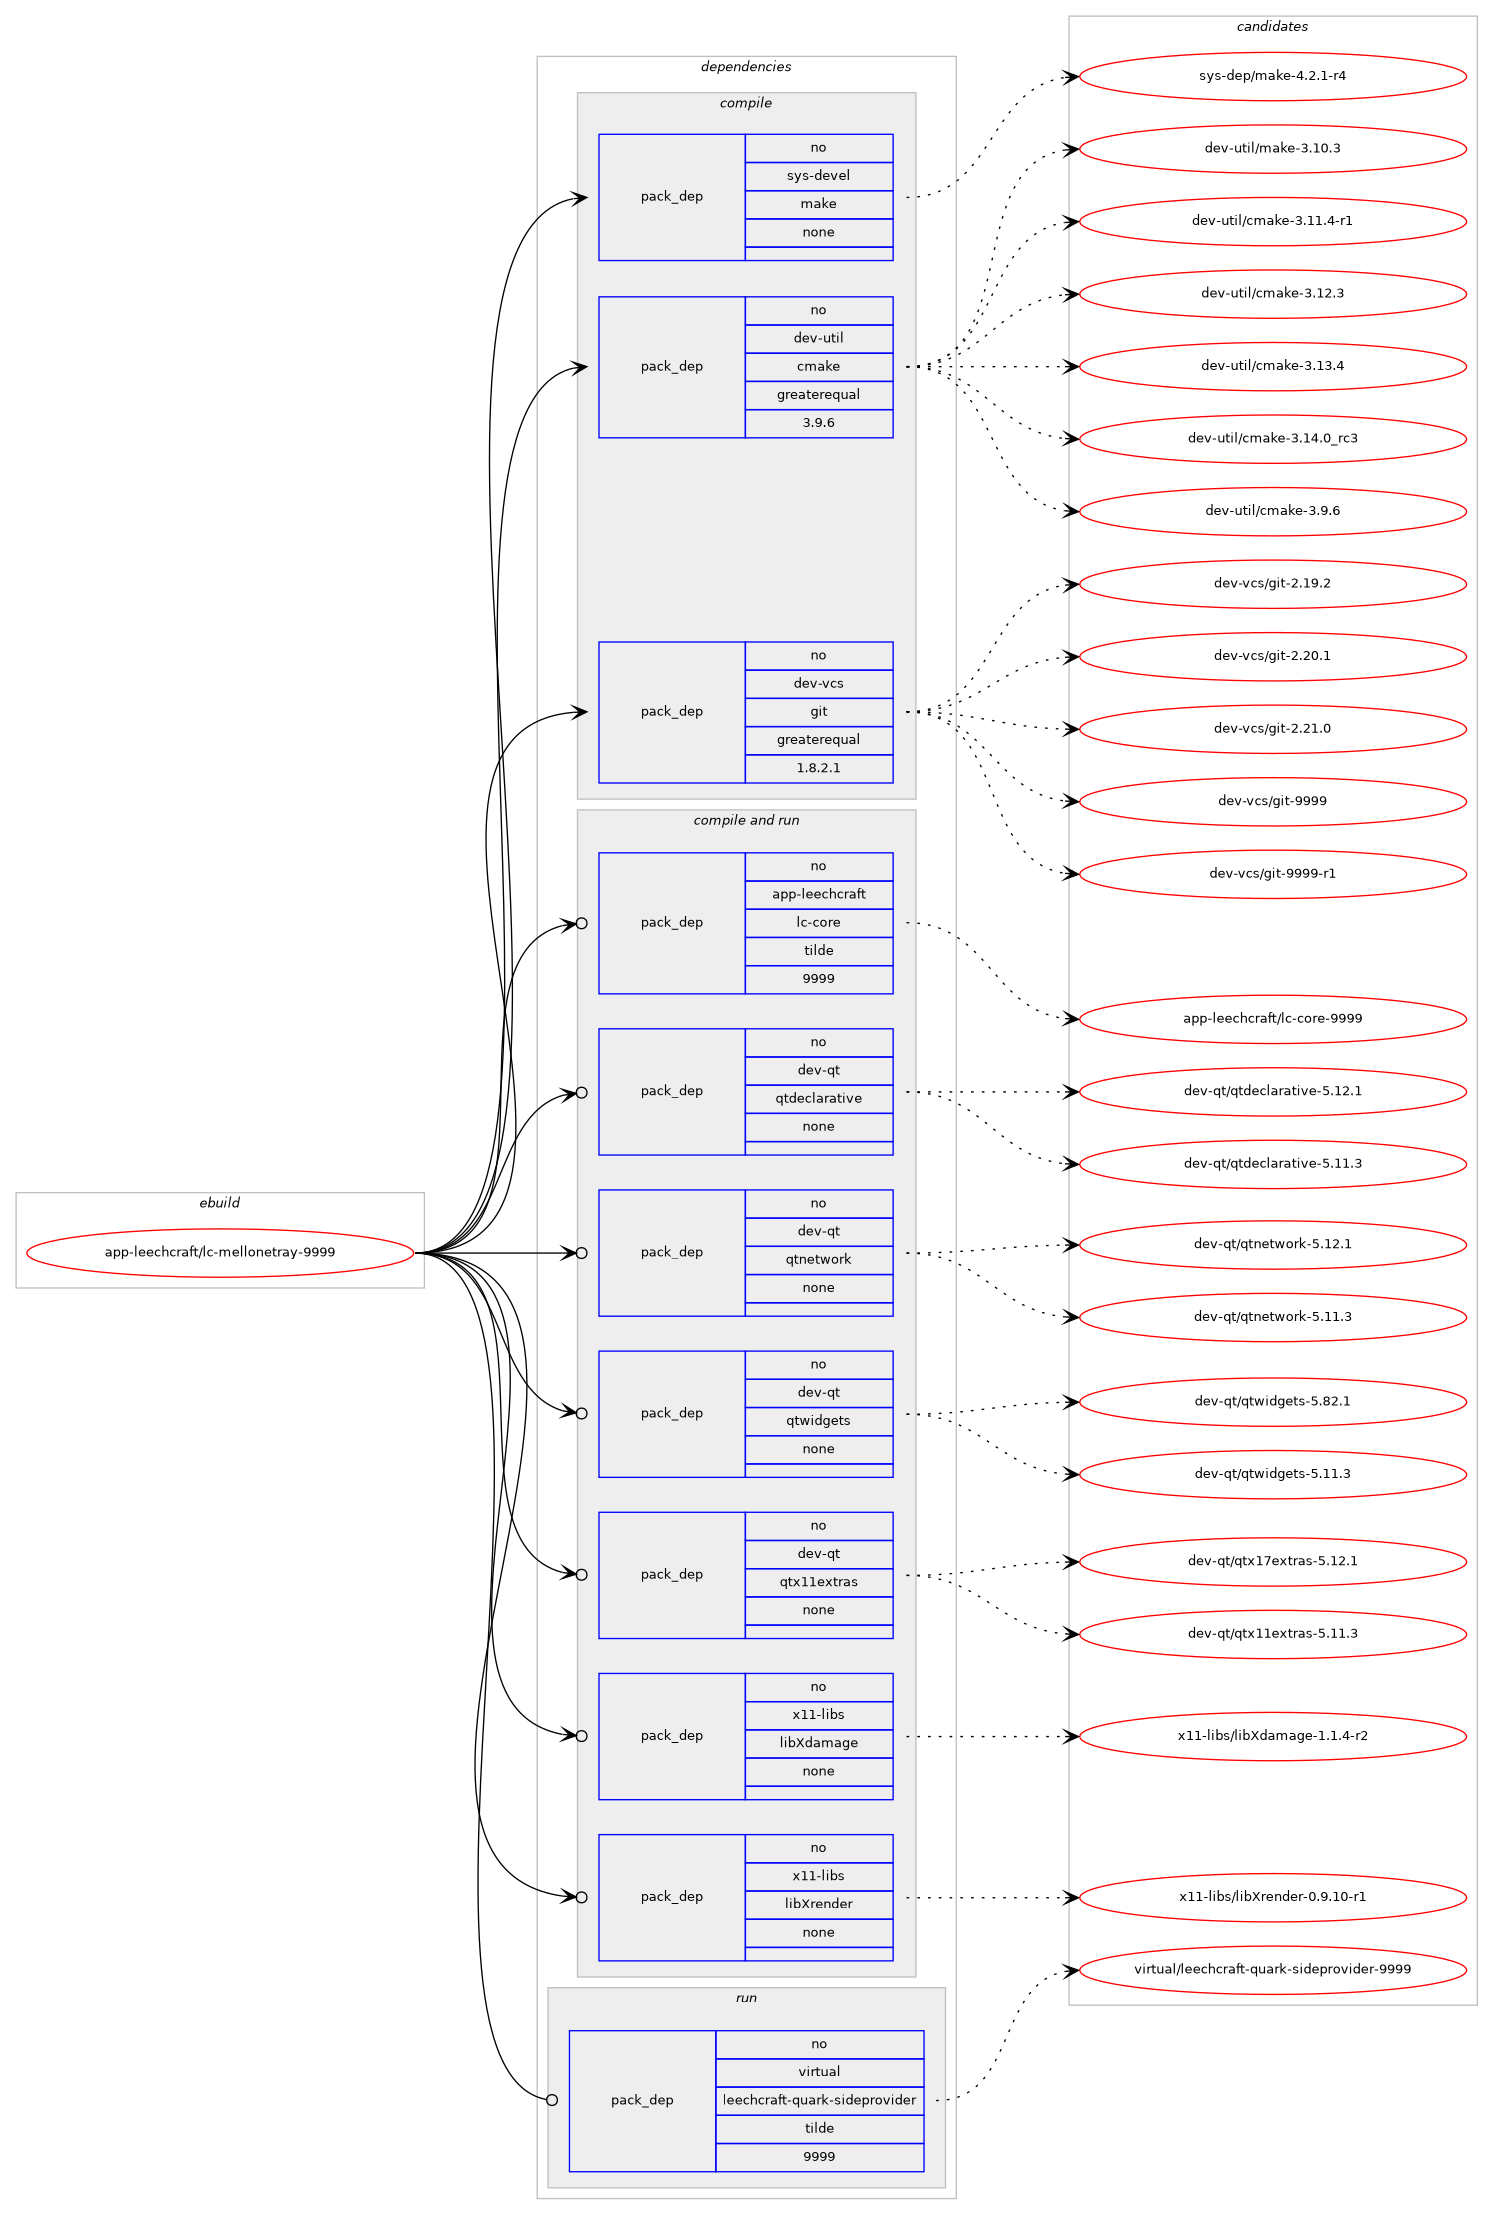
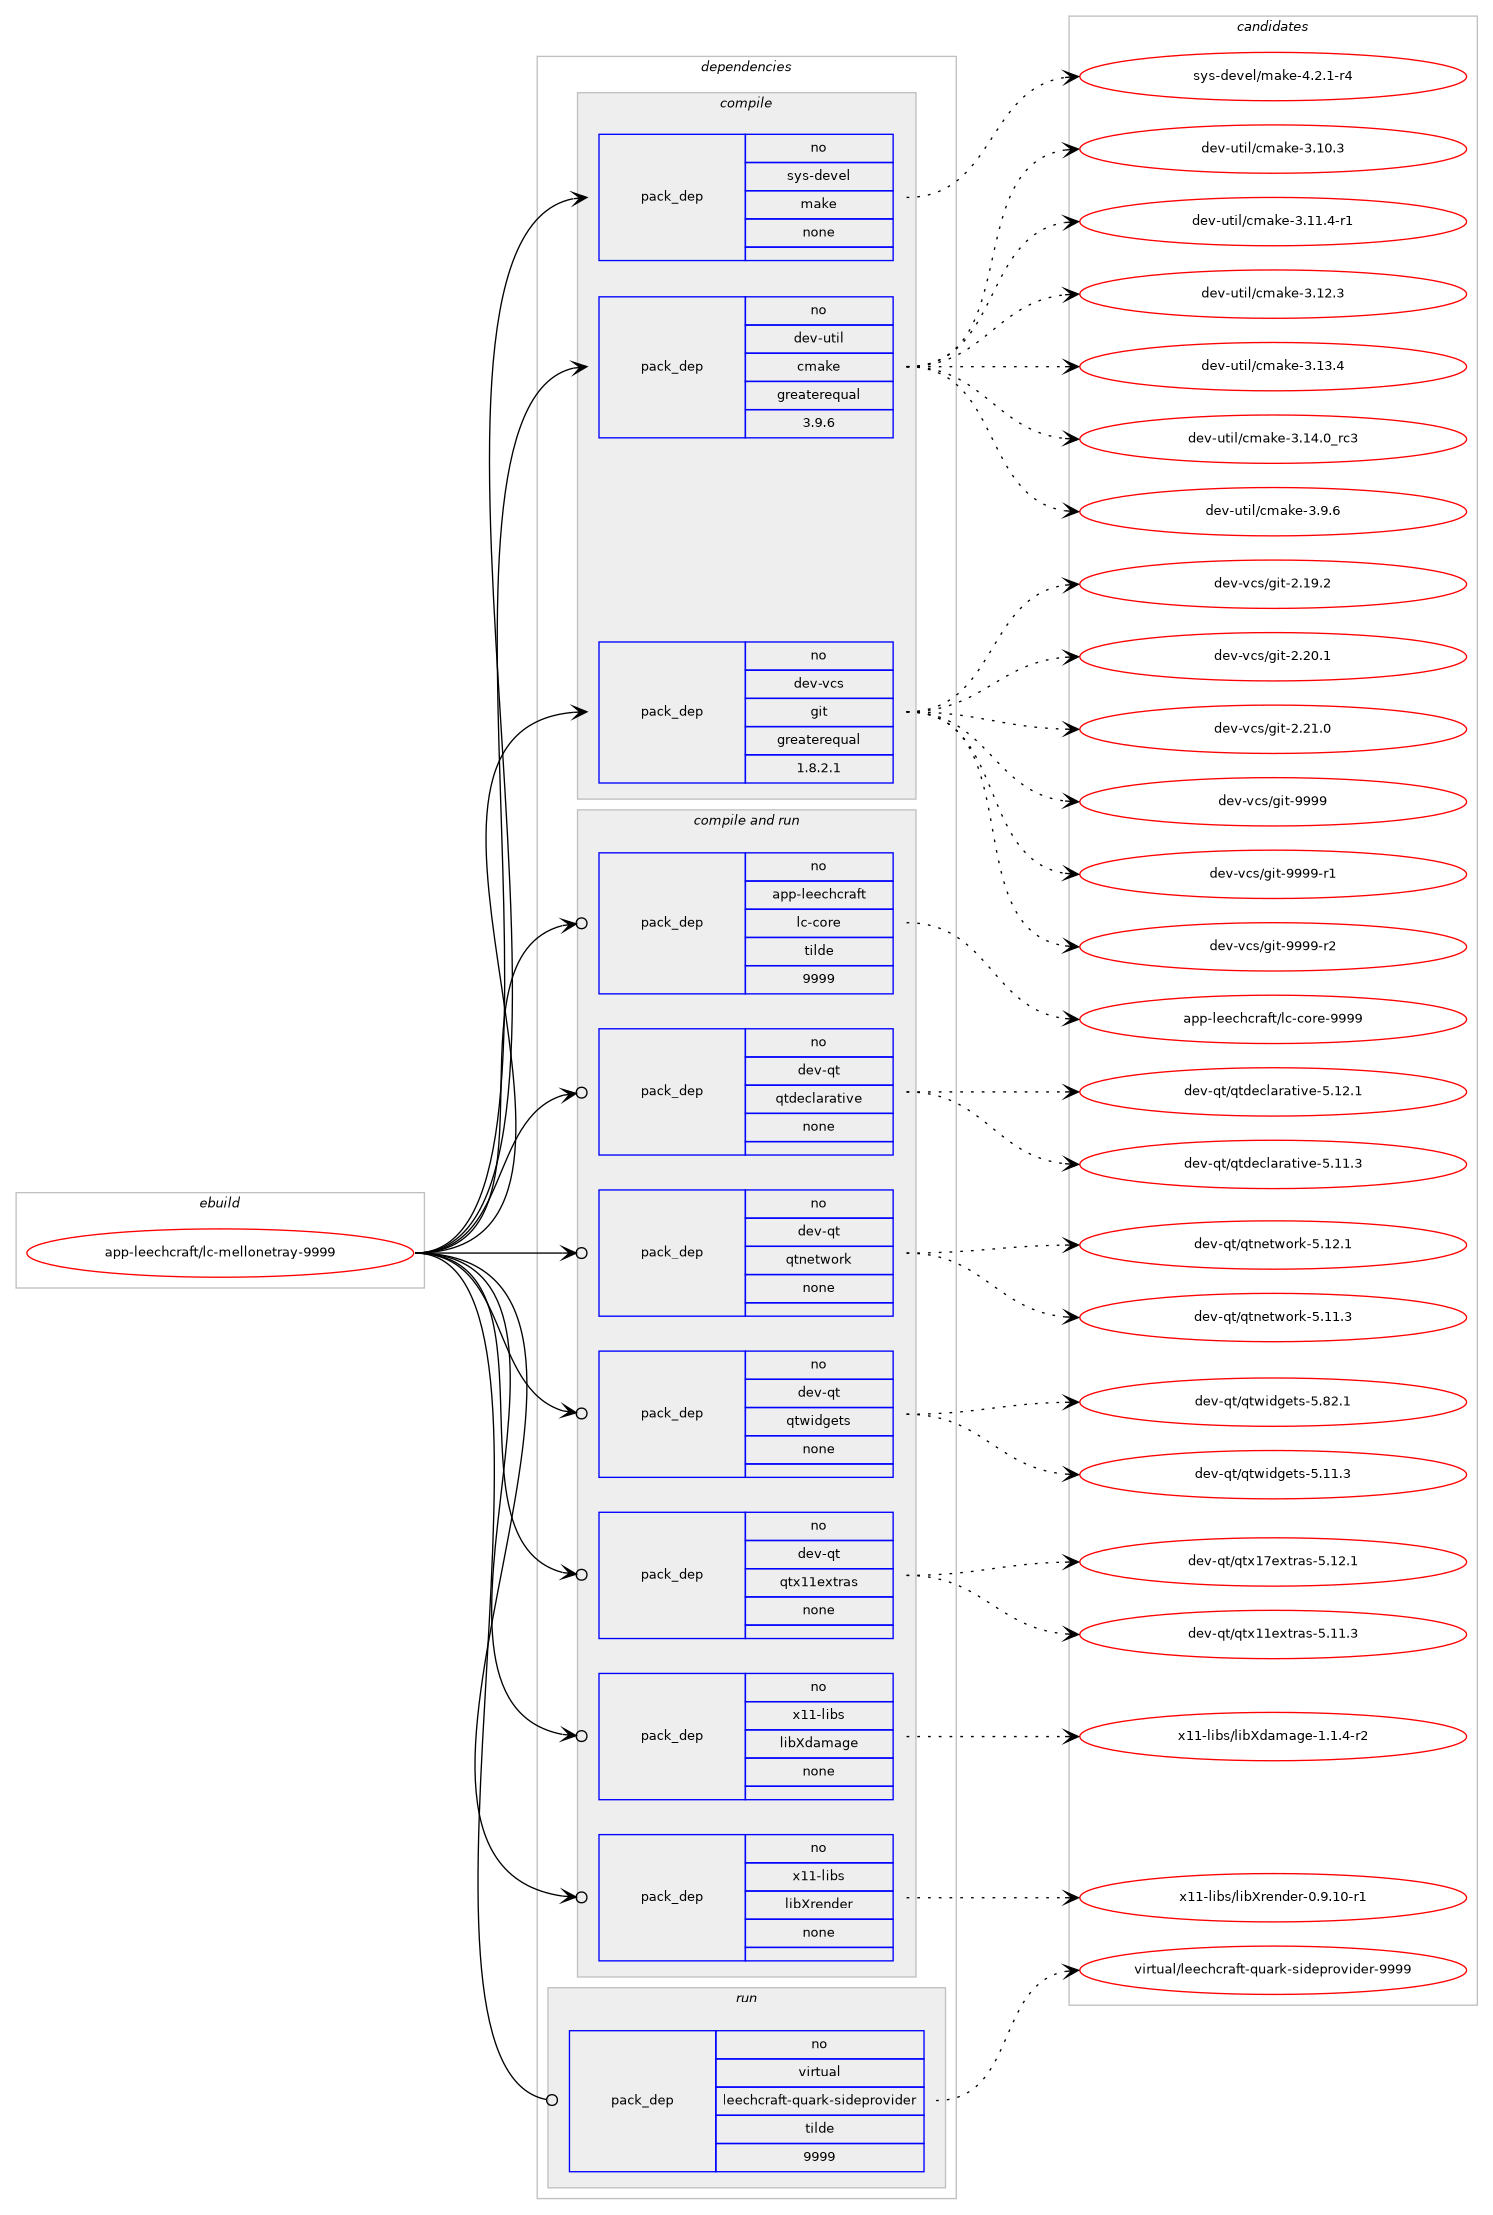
node "sys-dep/make-4.2.1-r4": label "sys-dep/make-4.2.1-r4" -> "sys-devel/make-4.2.1-r4"
node "dev-util/make-3.10.3": label "dev-util/make-3.10.3" -> "dev-util/cmake-3.10.3"
node "dev-vcs/git-9999-r2": added
